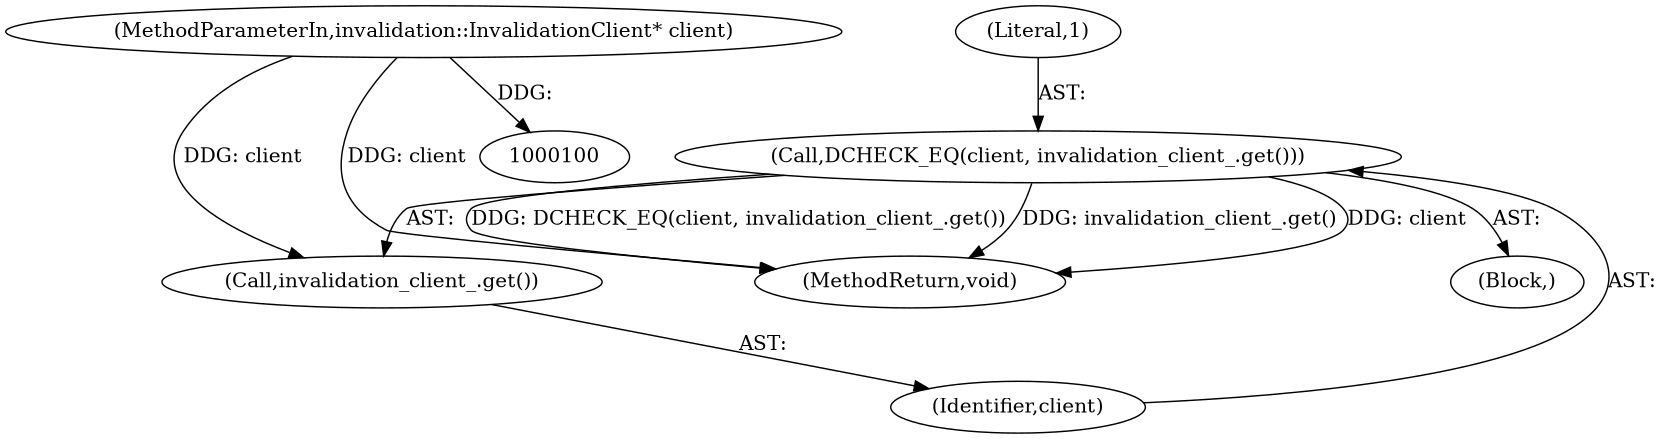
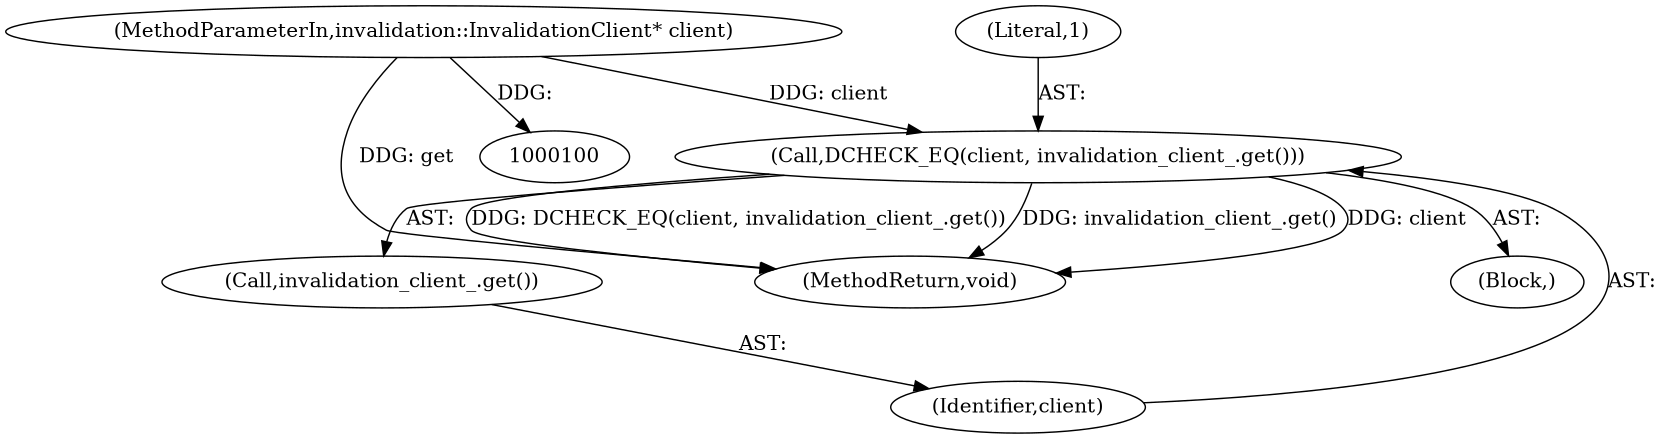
edge "(MethodParameterIn,invalidation::InvalidationClient* client)" -> "(Call,invalidation_client_.get())": now "(MethodParameterIn,invalidation::InvalidationClient* client)" -> "(Call,DCHECK_EQ(client, invalidation_client_.get()))"
edge "(MethodParameterIn,invalidation::InvalidationClient* client)" -> "(MethodReturn,void)": label "DDG: client" -> "DDG: get"
